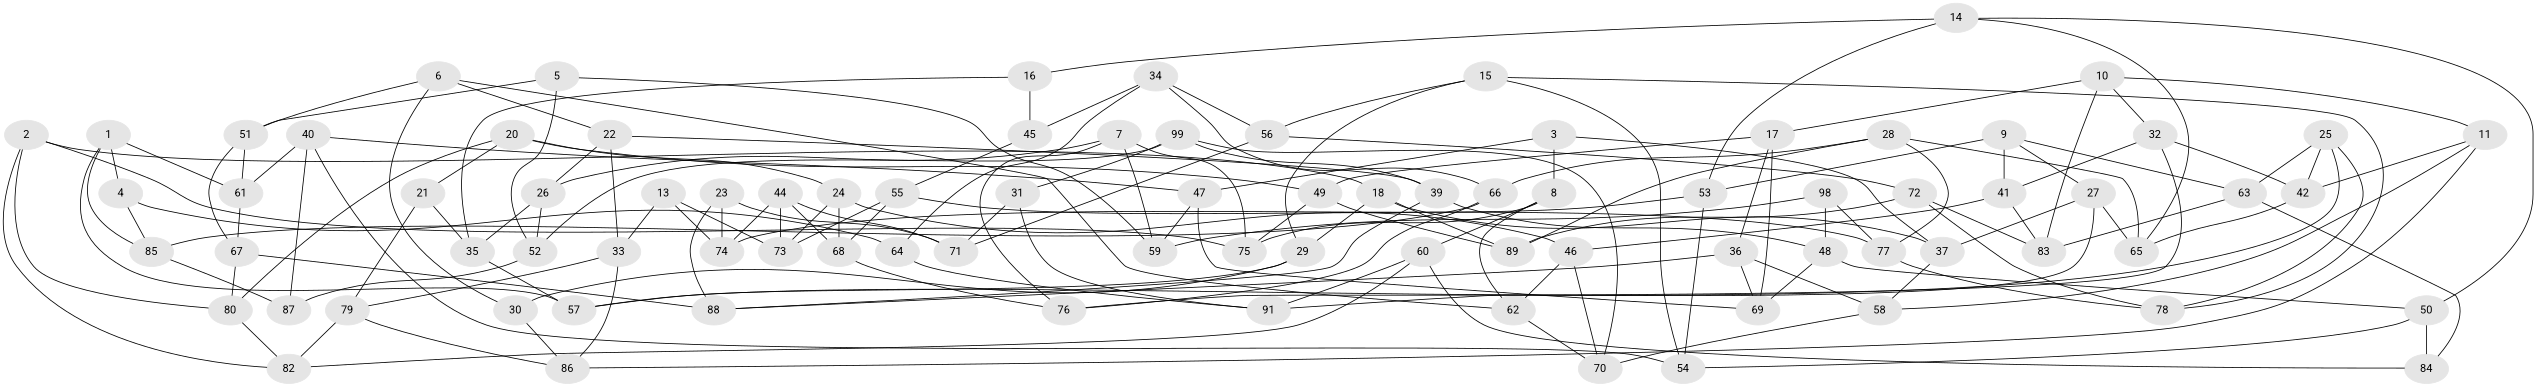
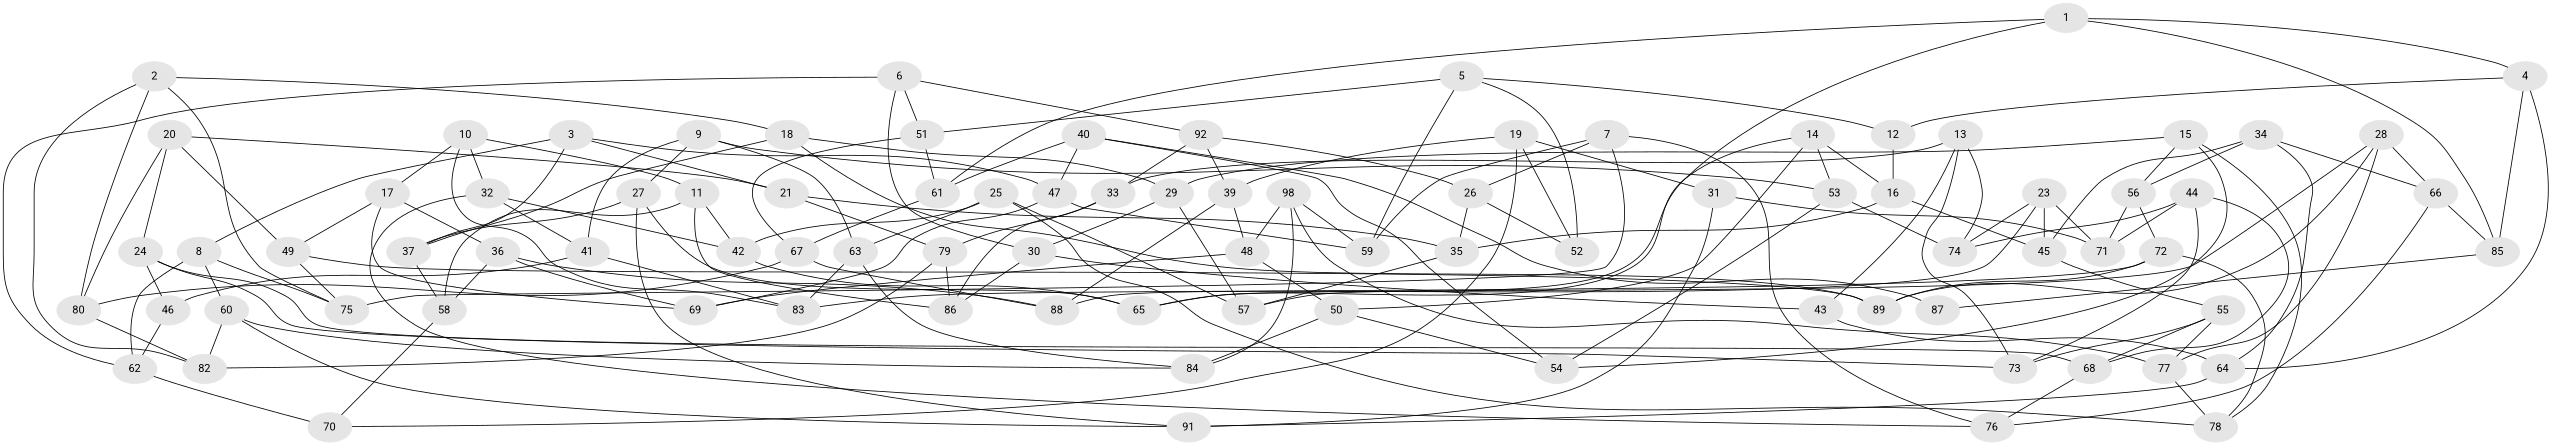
node "22": label "22" -> "92"
node "99": label "99" -> "19"
node "12": added
edge "3" -- "21": added
edge "23" -- "45": added
edge "52" -- "87": removed
edge "98" -- "84": added
edge "46" -- "70": removed
node "43": added
